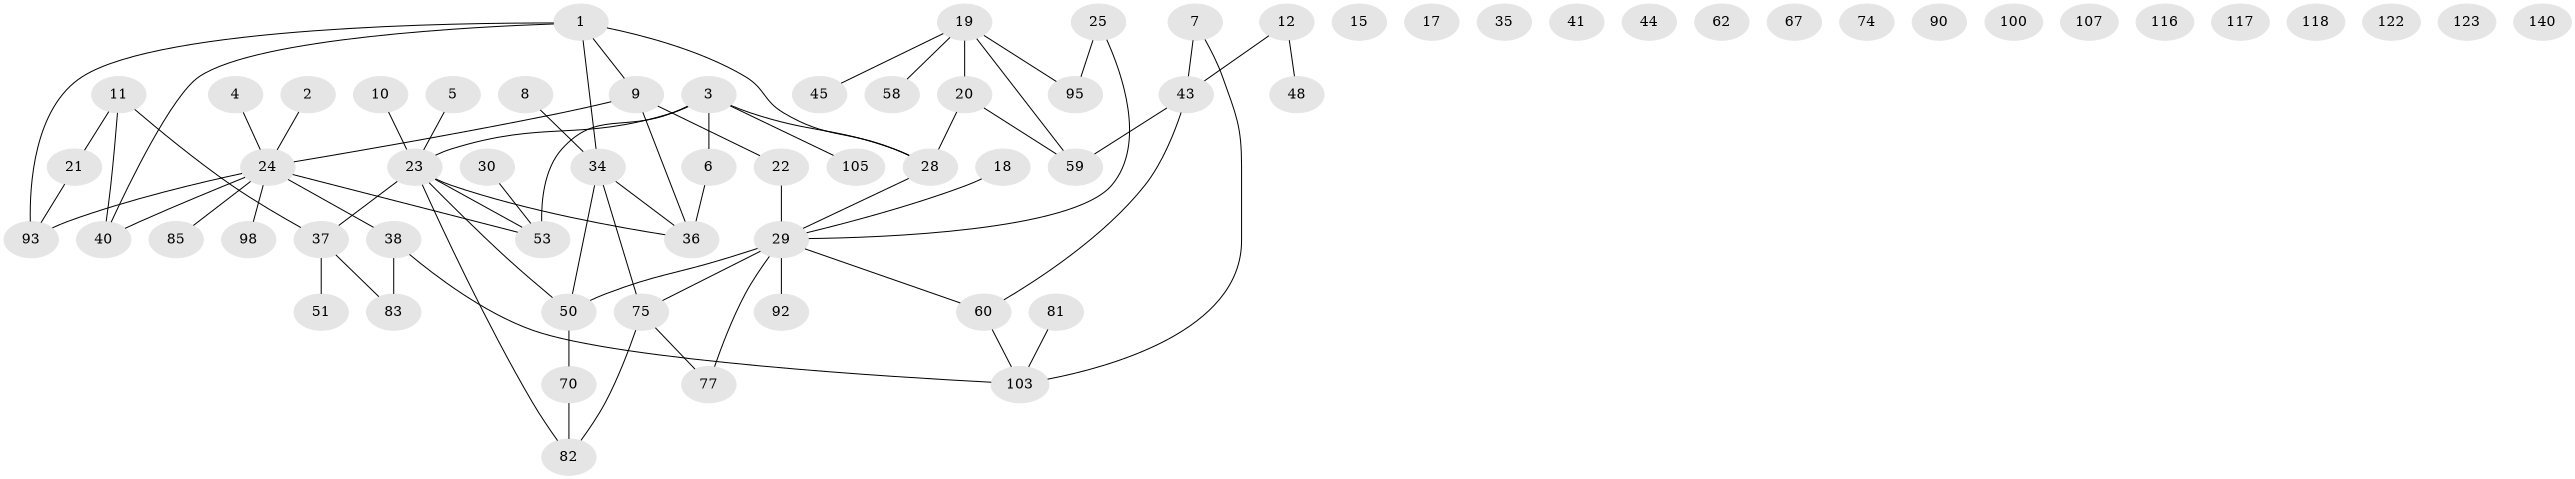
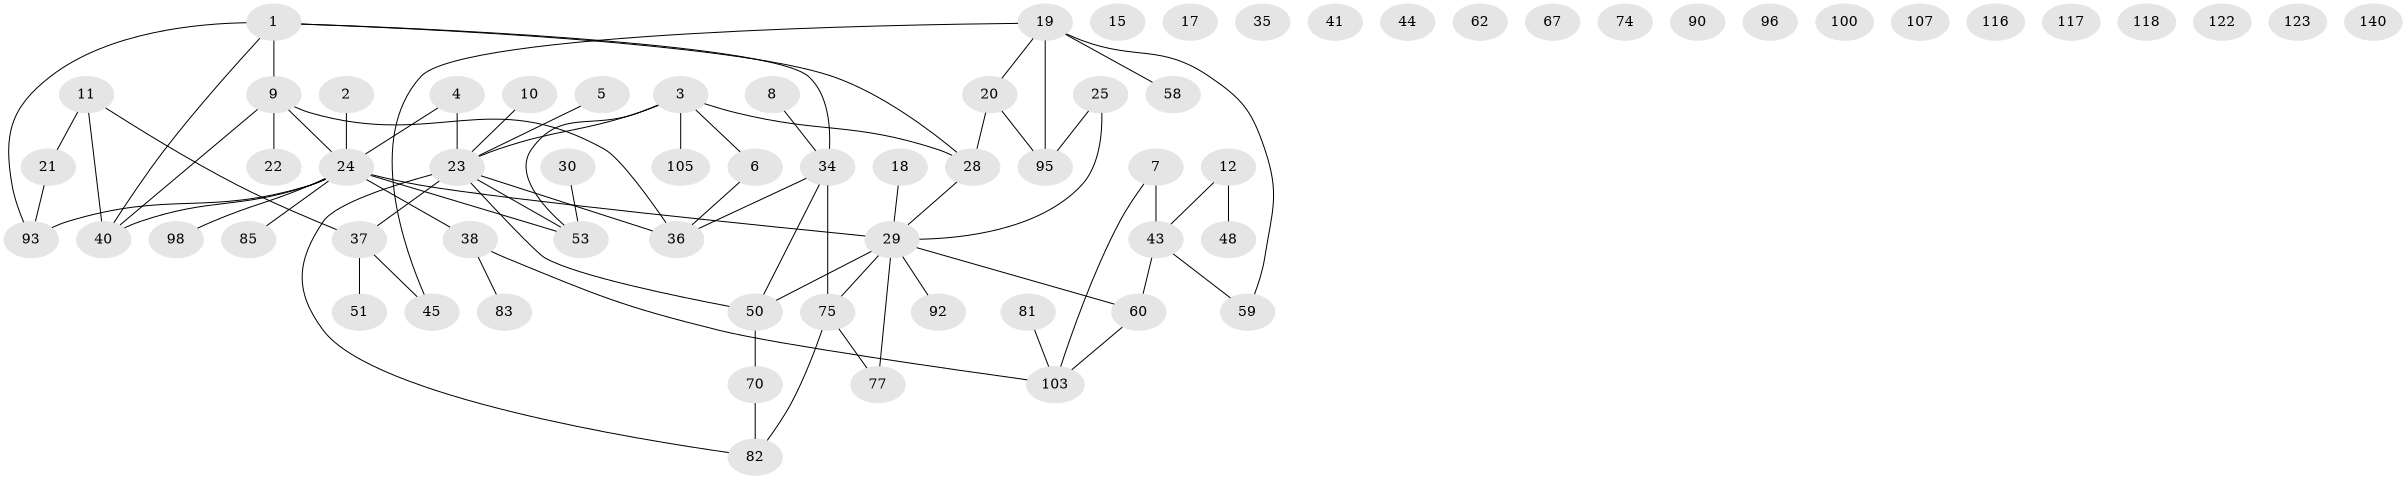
node "96": added
edge "4" -- "23": added
edge "20" -- "59": now "20" -- "95"
edge "9" -- "40": added
edge "22" -- "29": now "24" -- "29"
edge "37" -- "83": now "37" -- "45"
